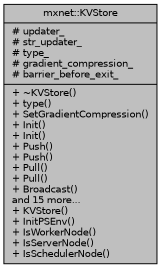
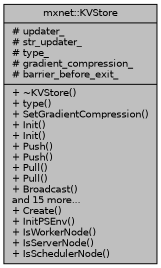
node "mxnet::KVStore": text "+ KVStore()" -> "+ Create()"
